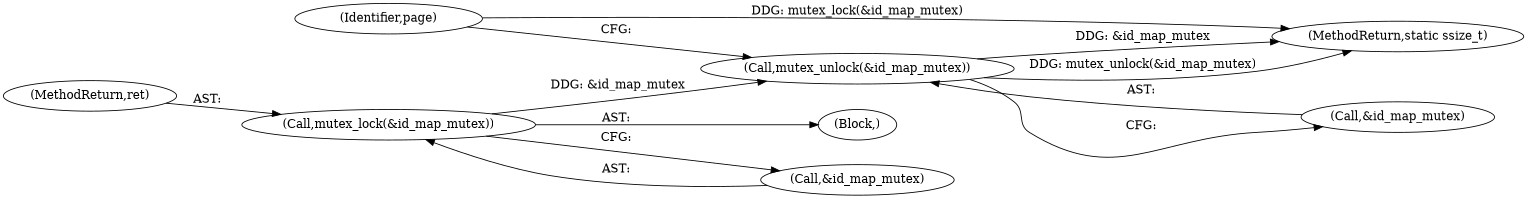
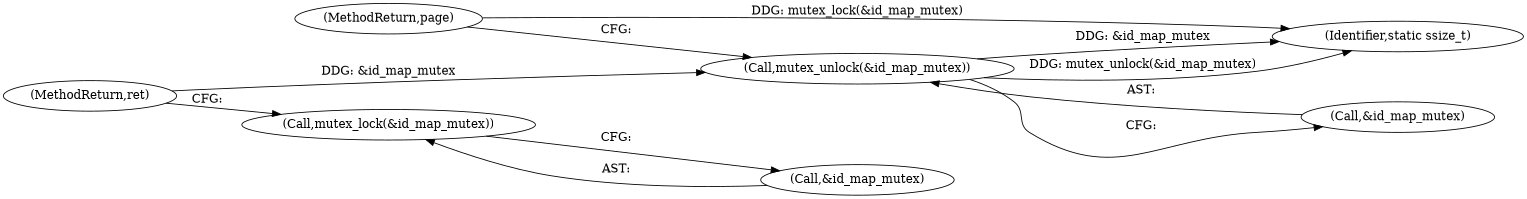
node "(Identifier,page)": label "(Identifier,page)" -> "(MethodReturn,page)"
node "(MethodReturn,static ssize_t)": label "(MethodReturn,static ssize_t)" -> "(Identifier,static ssize_t)"
edge "(Call,mutex_lock(&id_map_mutex))" -> "(Call,mutex_unlock(&id_map_mutex))": now "(MethodReturn,ret)" -> "(Call,mutex_unlock(&id_map_mutex))"
edge "(MethodReturn,ret)" -> "(Call,mutex_lock(&id_map_mutex))": label "AST: " -> "CFG: "
node "(Block,)": removed
